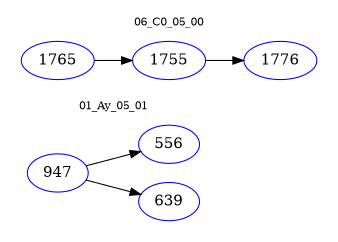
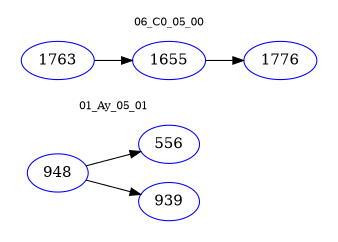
node "1765": label "1765" -> "1763"
node "1755": label "1755" -> "1655"
node "947": label "947" -> "948"
node "639": label "639" -> "939"
